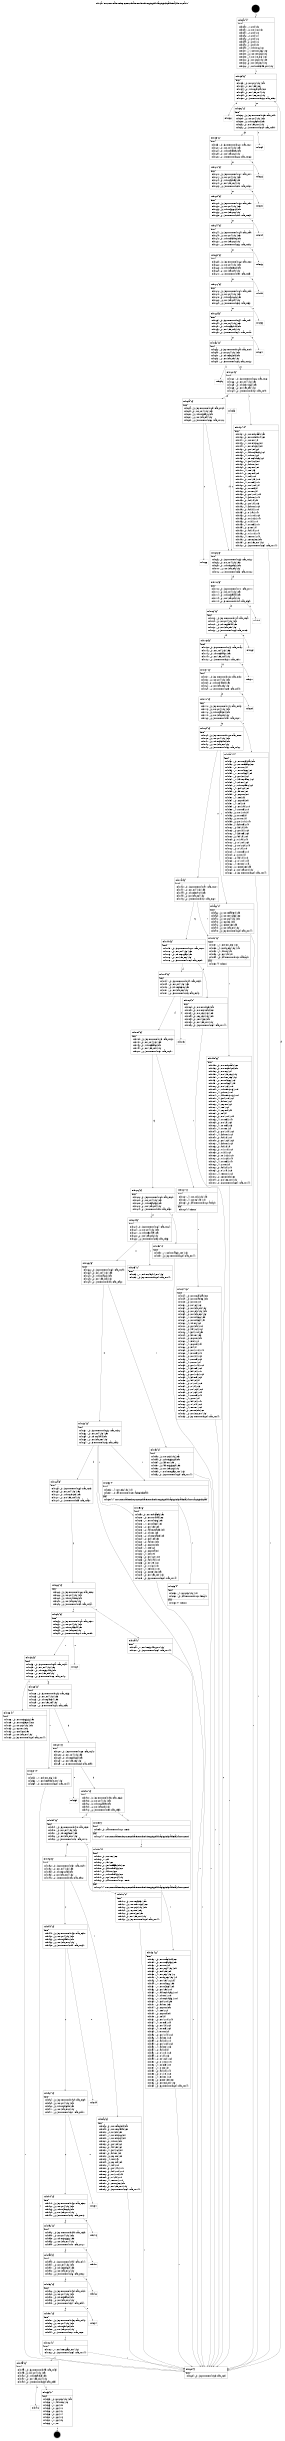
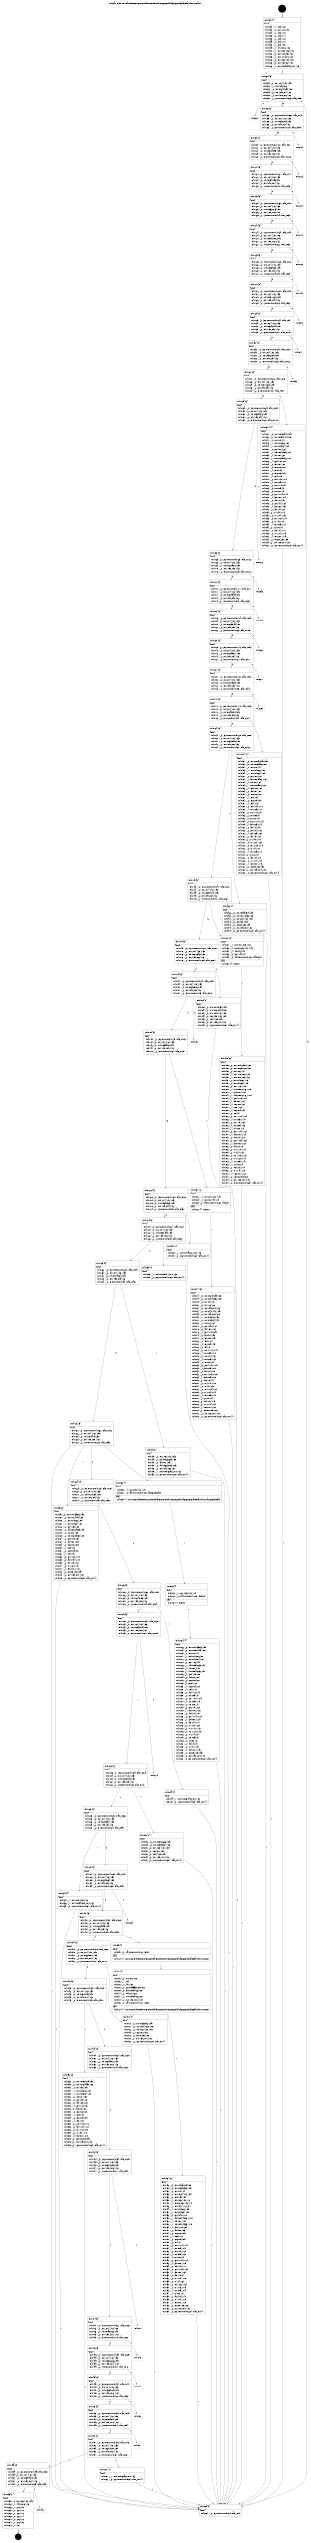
edge "0x4025a8" -> "0x4016f3 [25]": reversed
node "0x402065 [144]": added
node "0x4021d9": removed
edge "0x401e81 [12]" -> "0x4019fa [25]": now "0x4019e1 [25]" -> "0x4019fa [25]"
